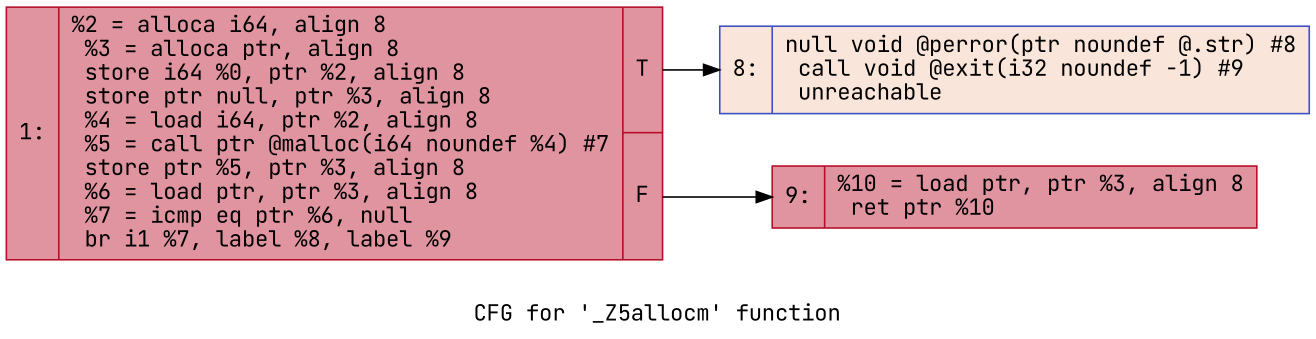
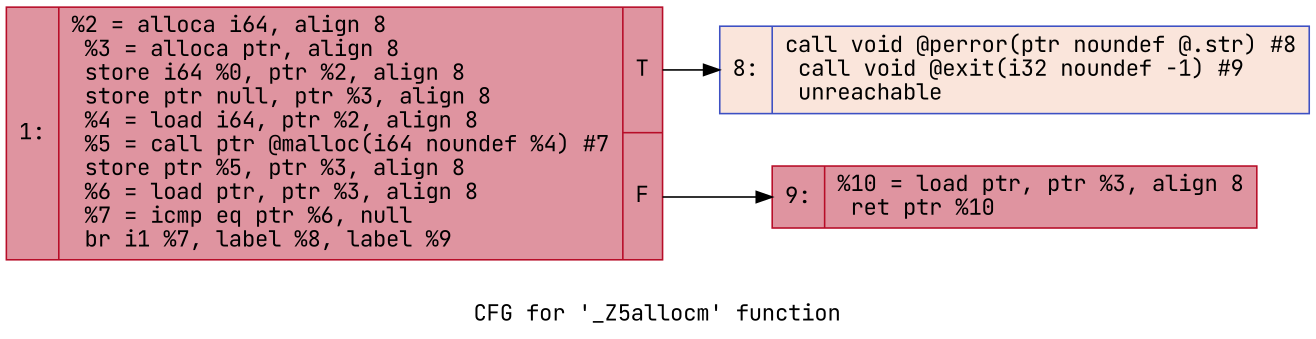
node "8:": text "null void @perror(ptr noundef @.str) #8" -> "call void @perror(ptr noundef @.str) #8"
